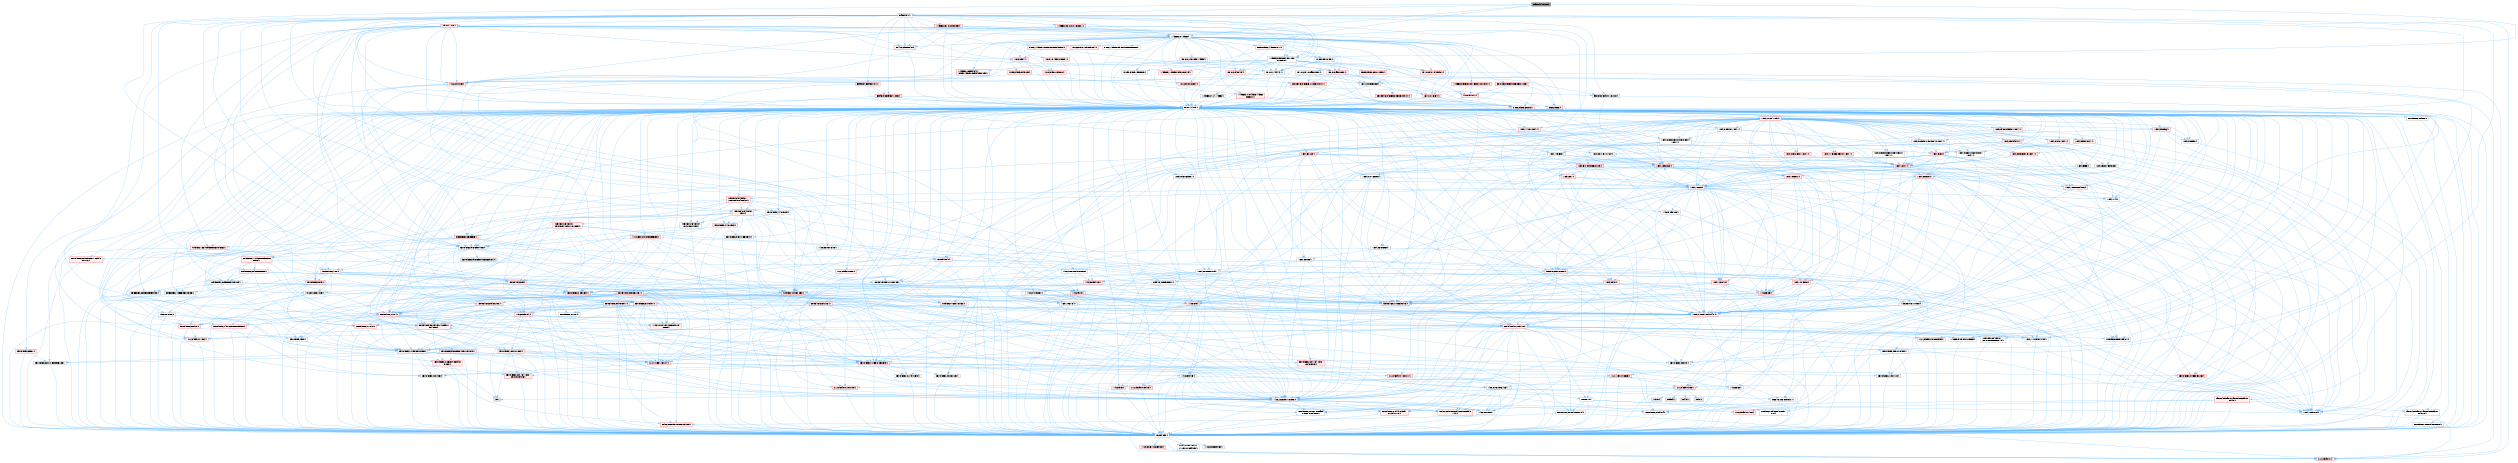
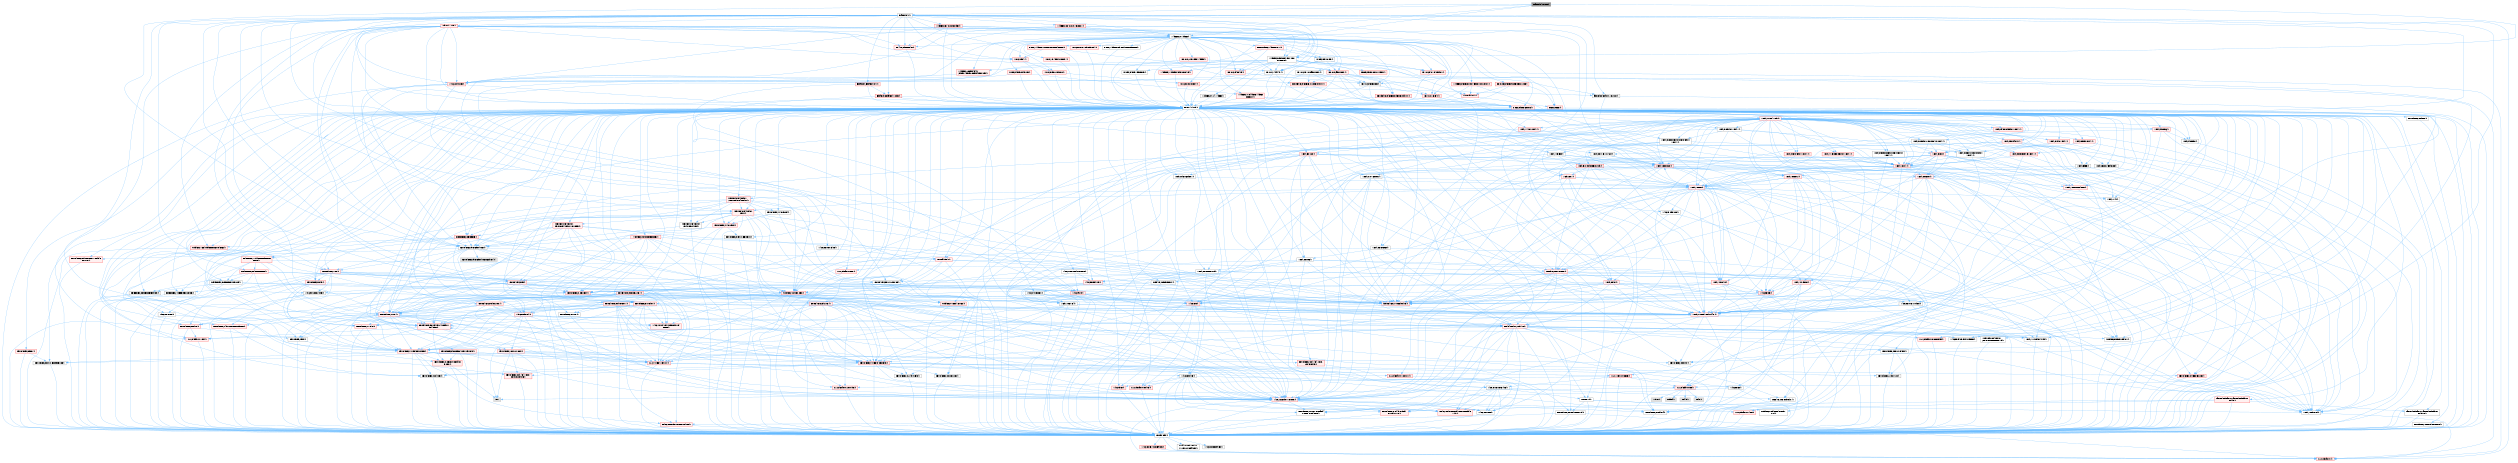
node "UniquePtr/ScriptDelegates.h": label "UniquePtr/ScriptDelegates.h" -> "UObject/ScriptDelegates.h"
edge "Math/TranslationMatrix.h" -> "CoreTypes.h": added
